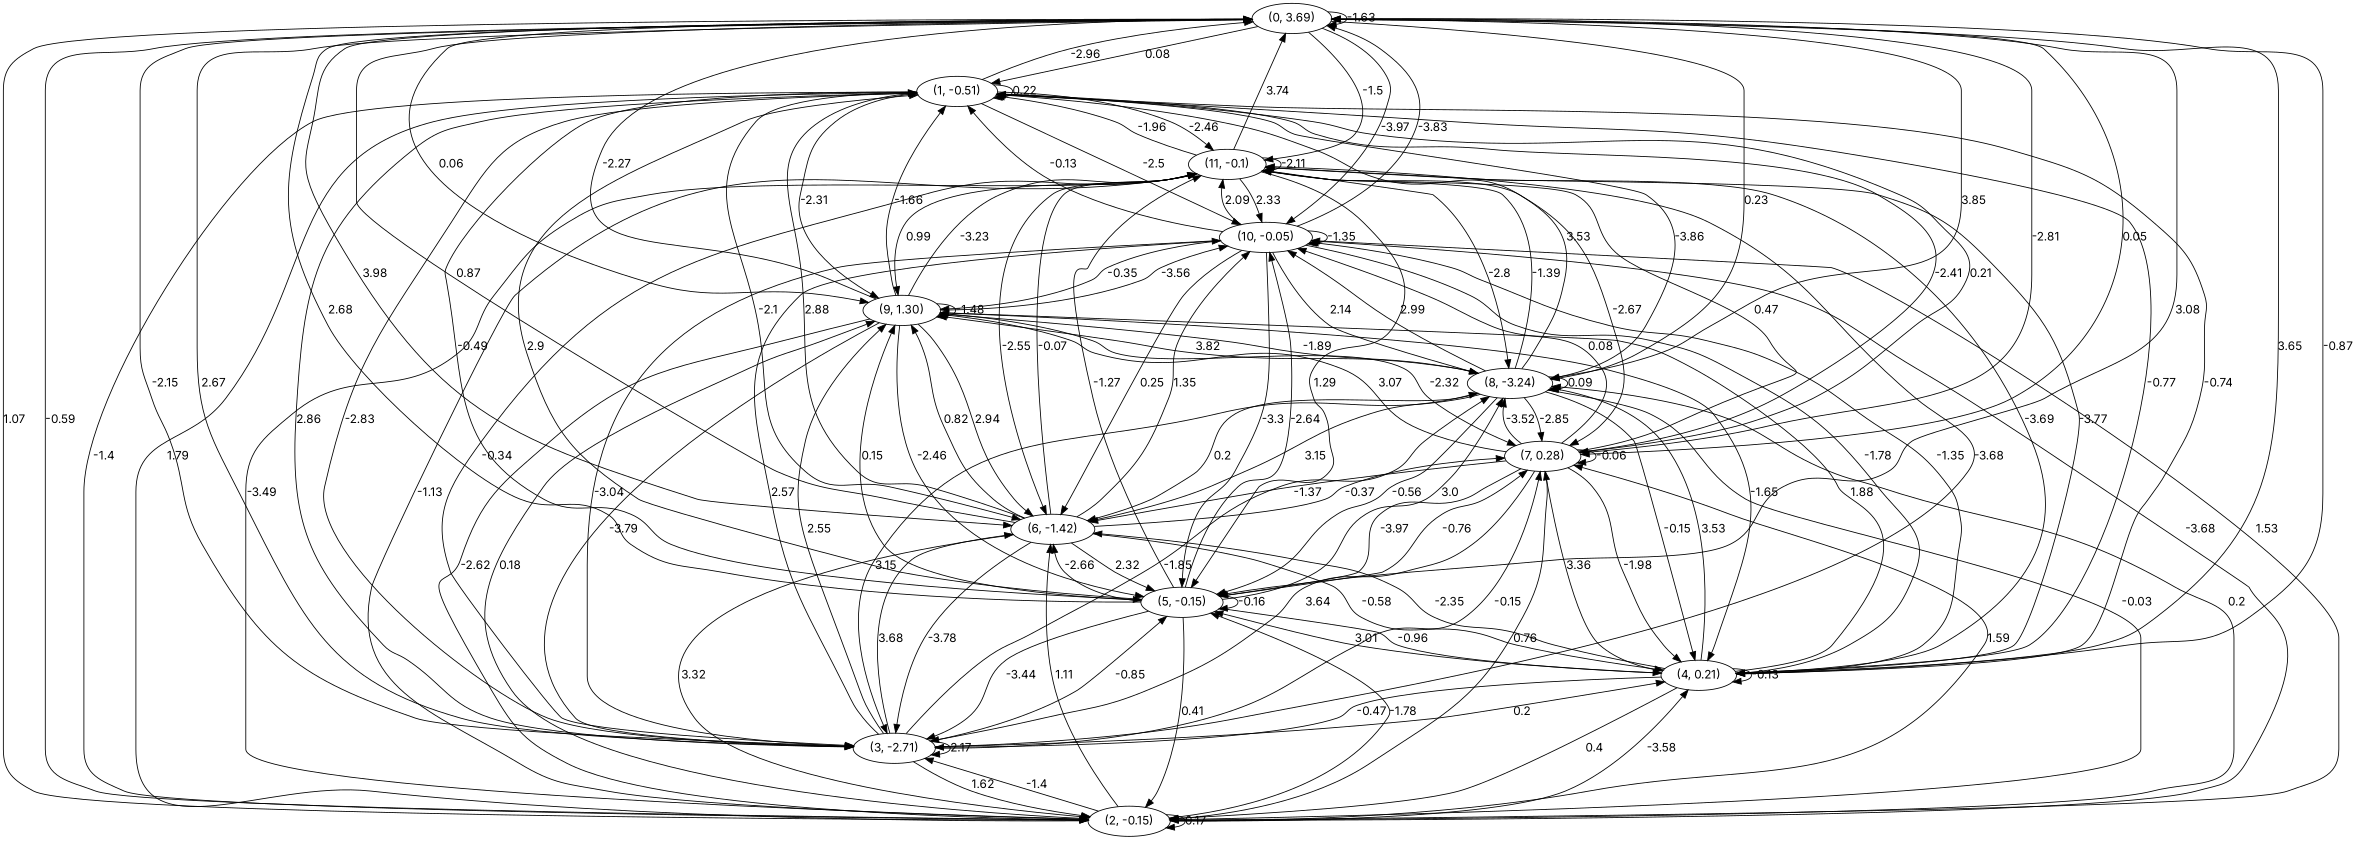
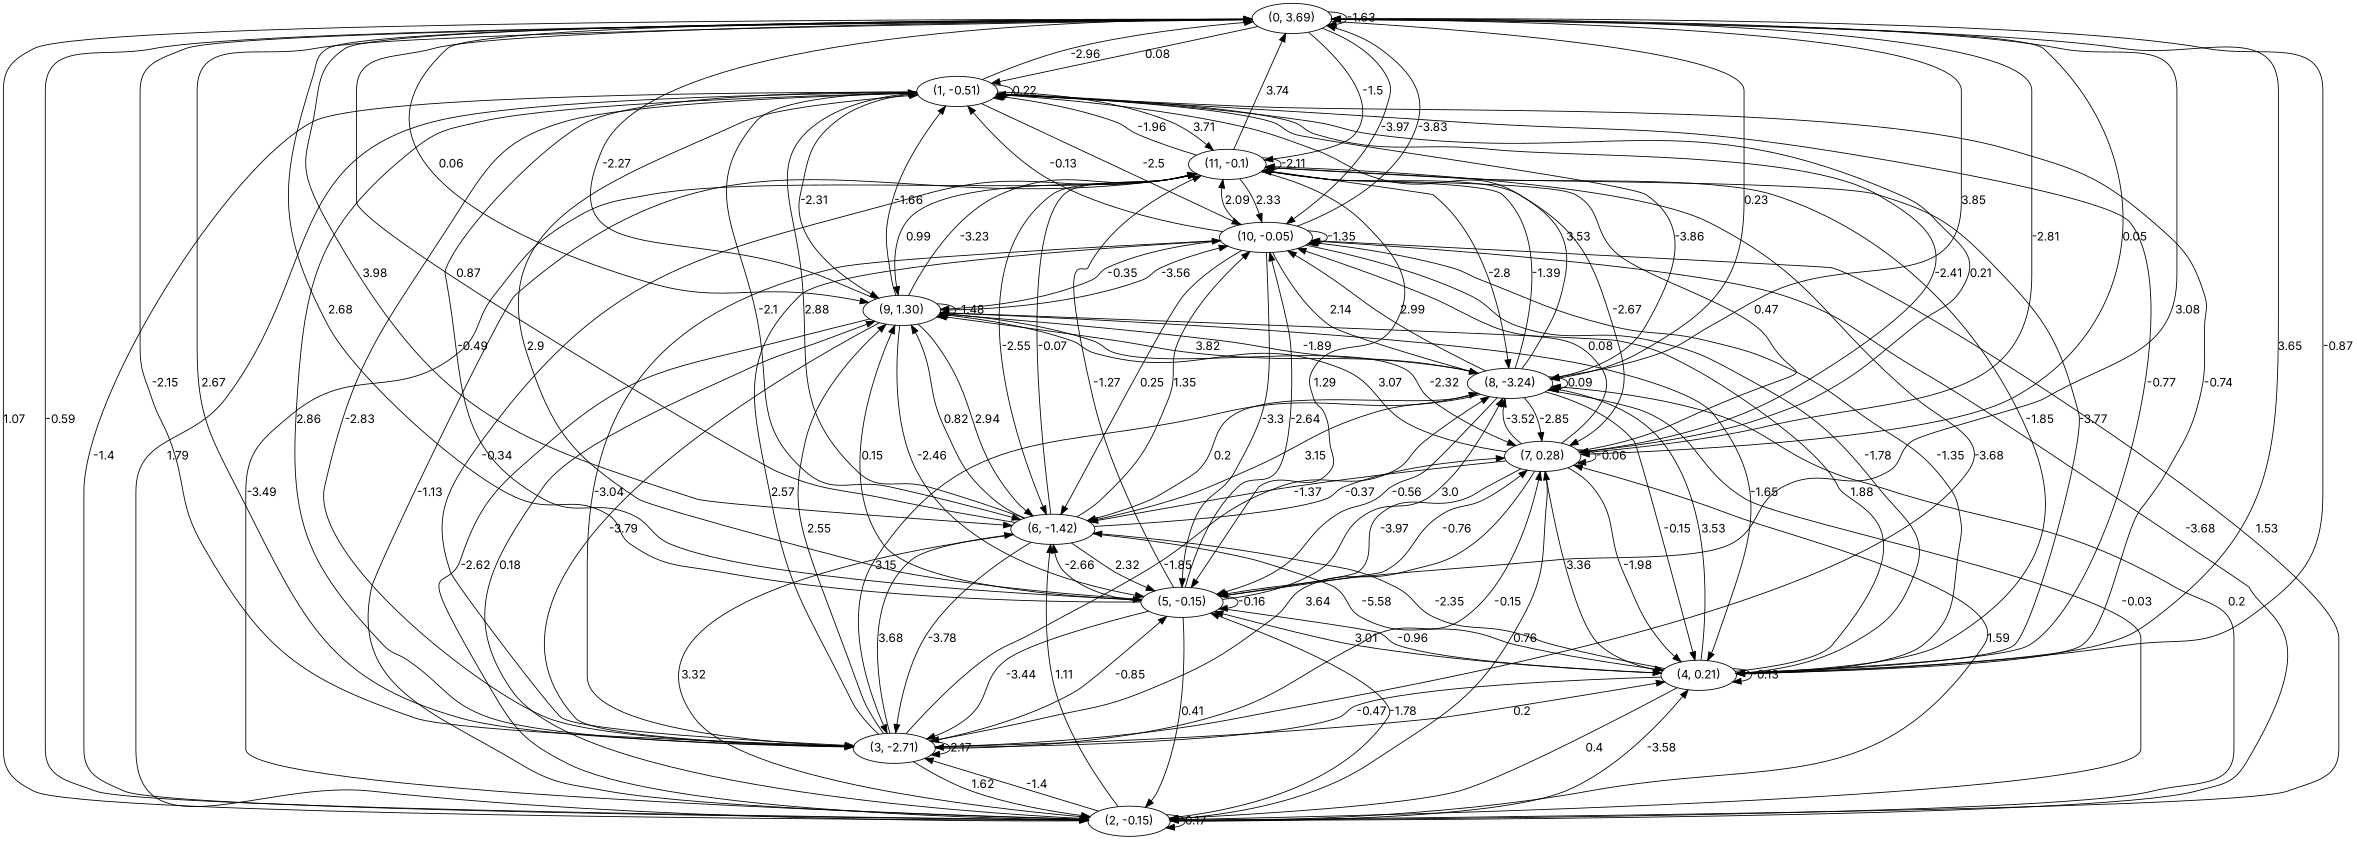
edge "(1, -0.51)" -> "(11, -0.1)": label "-2.46" -> "3.71"
edge "(11, -0.1)" -> "(4, 0.21)": label "-3.69" -> "-1.85"
edge "(6, -1.42)" -> "(4, 0.21)": label "-0.58" -> "-5.58"
